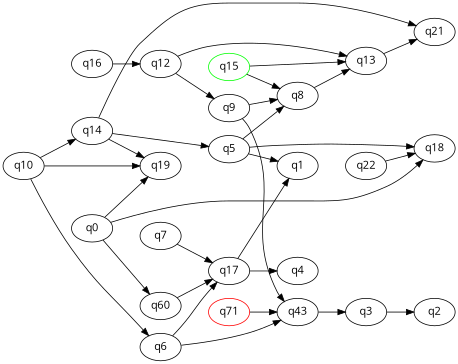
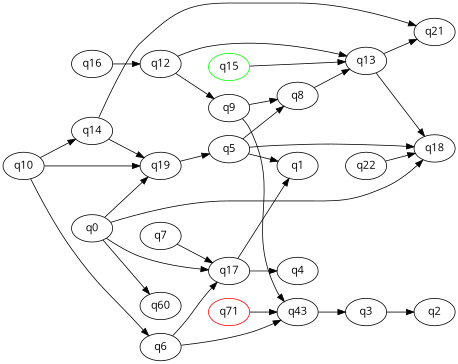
edge "q15" -> "q8": removed
edge "q13" -> "q18": added
edge "q14" -> "q5": now "q19" -> "q5"
edge "q60" -> "q17": now "q0" -> "q17"
